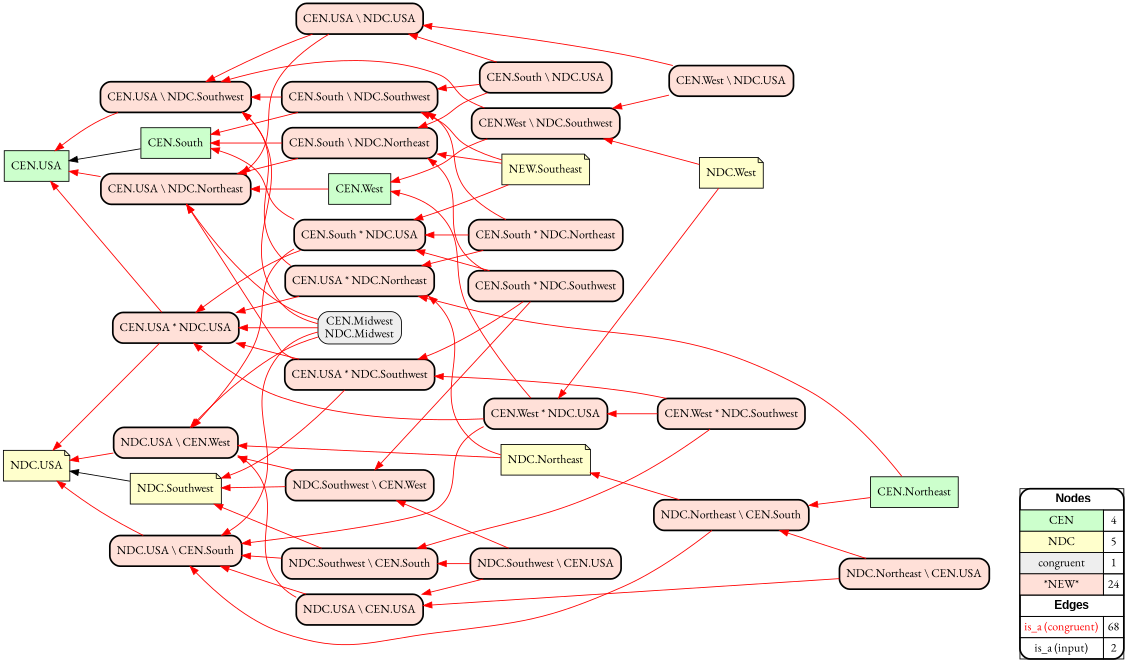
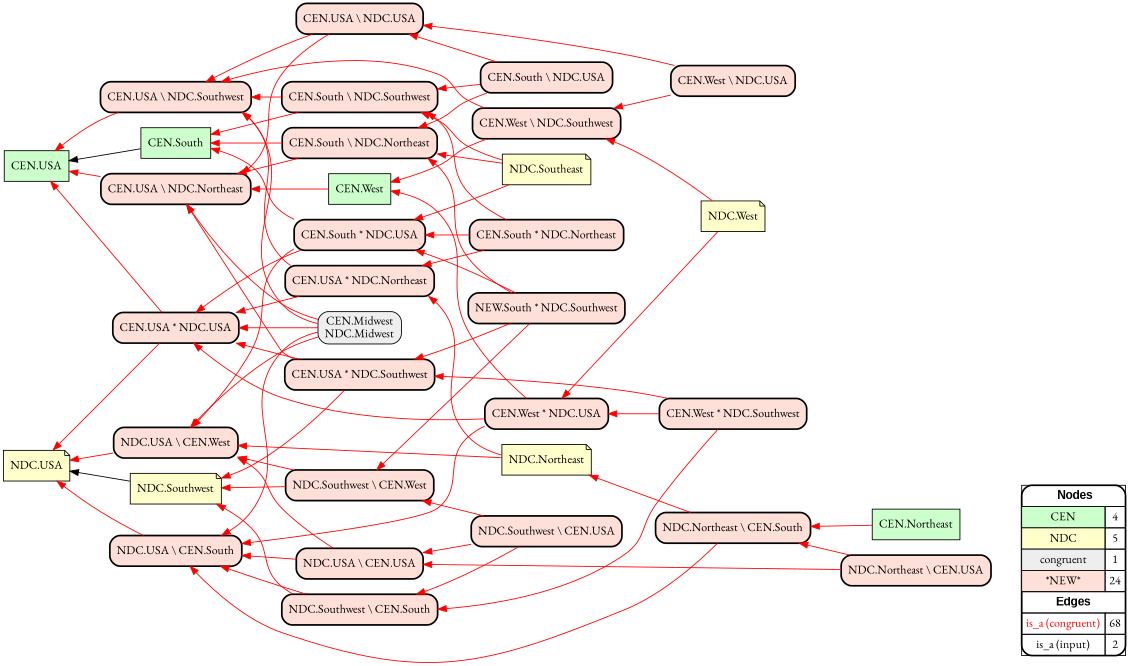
node "NEW.Southeast": label "NEW.Southeast" -> "NDC.Southeast"
node "CEN.South * NDC.Southwest": label "CEN.South * NDC.Southwest" -> "NEW.South * NDC.Southwest"
edge "CEN.Northeast" -> "CEN.USA * NDC.Northeast": removed
